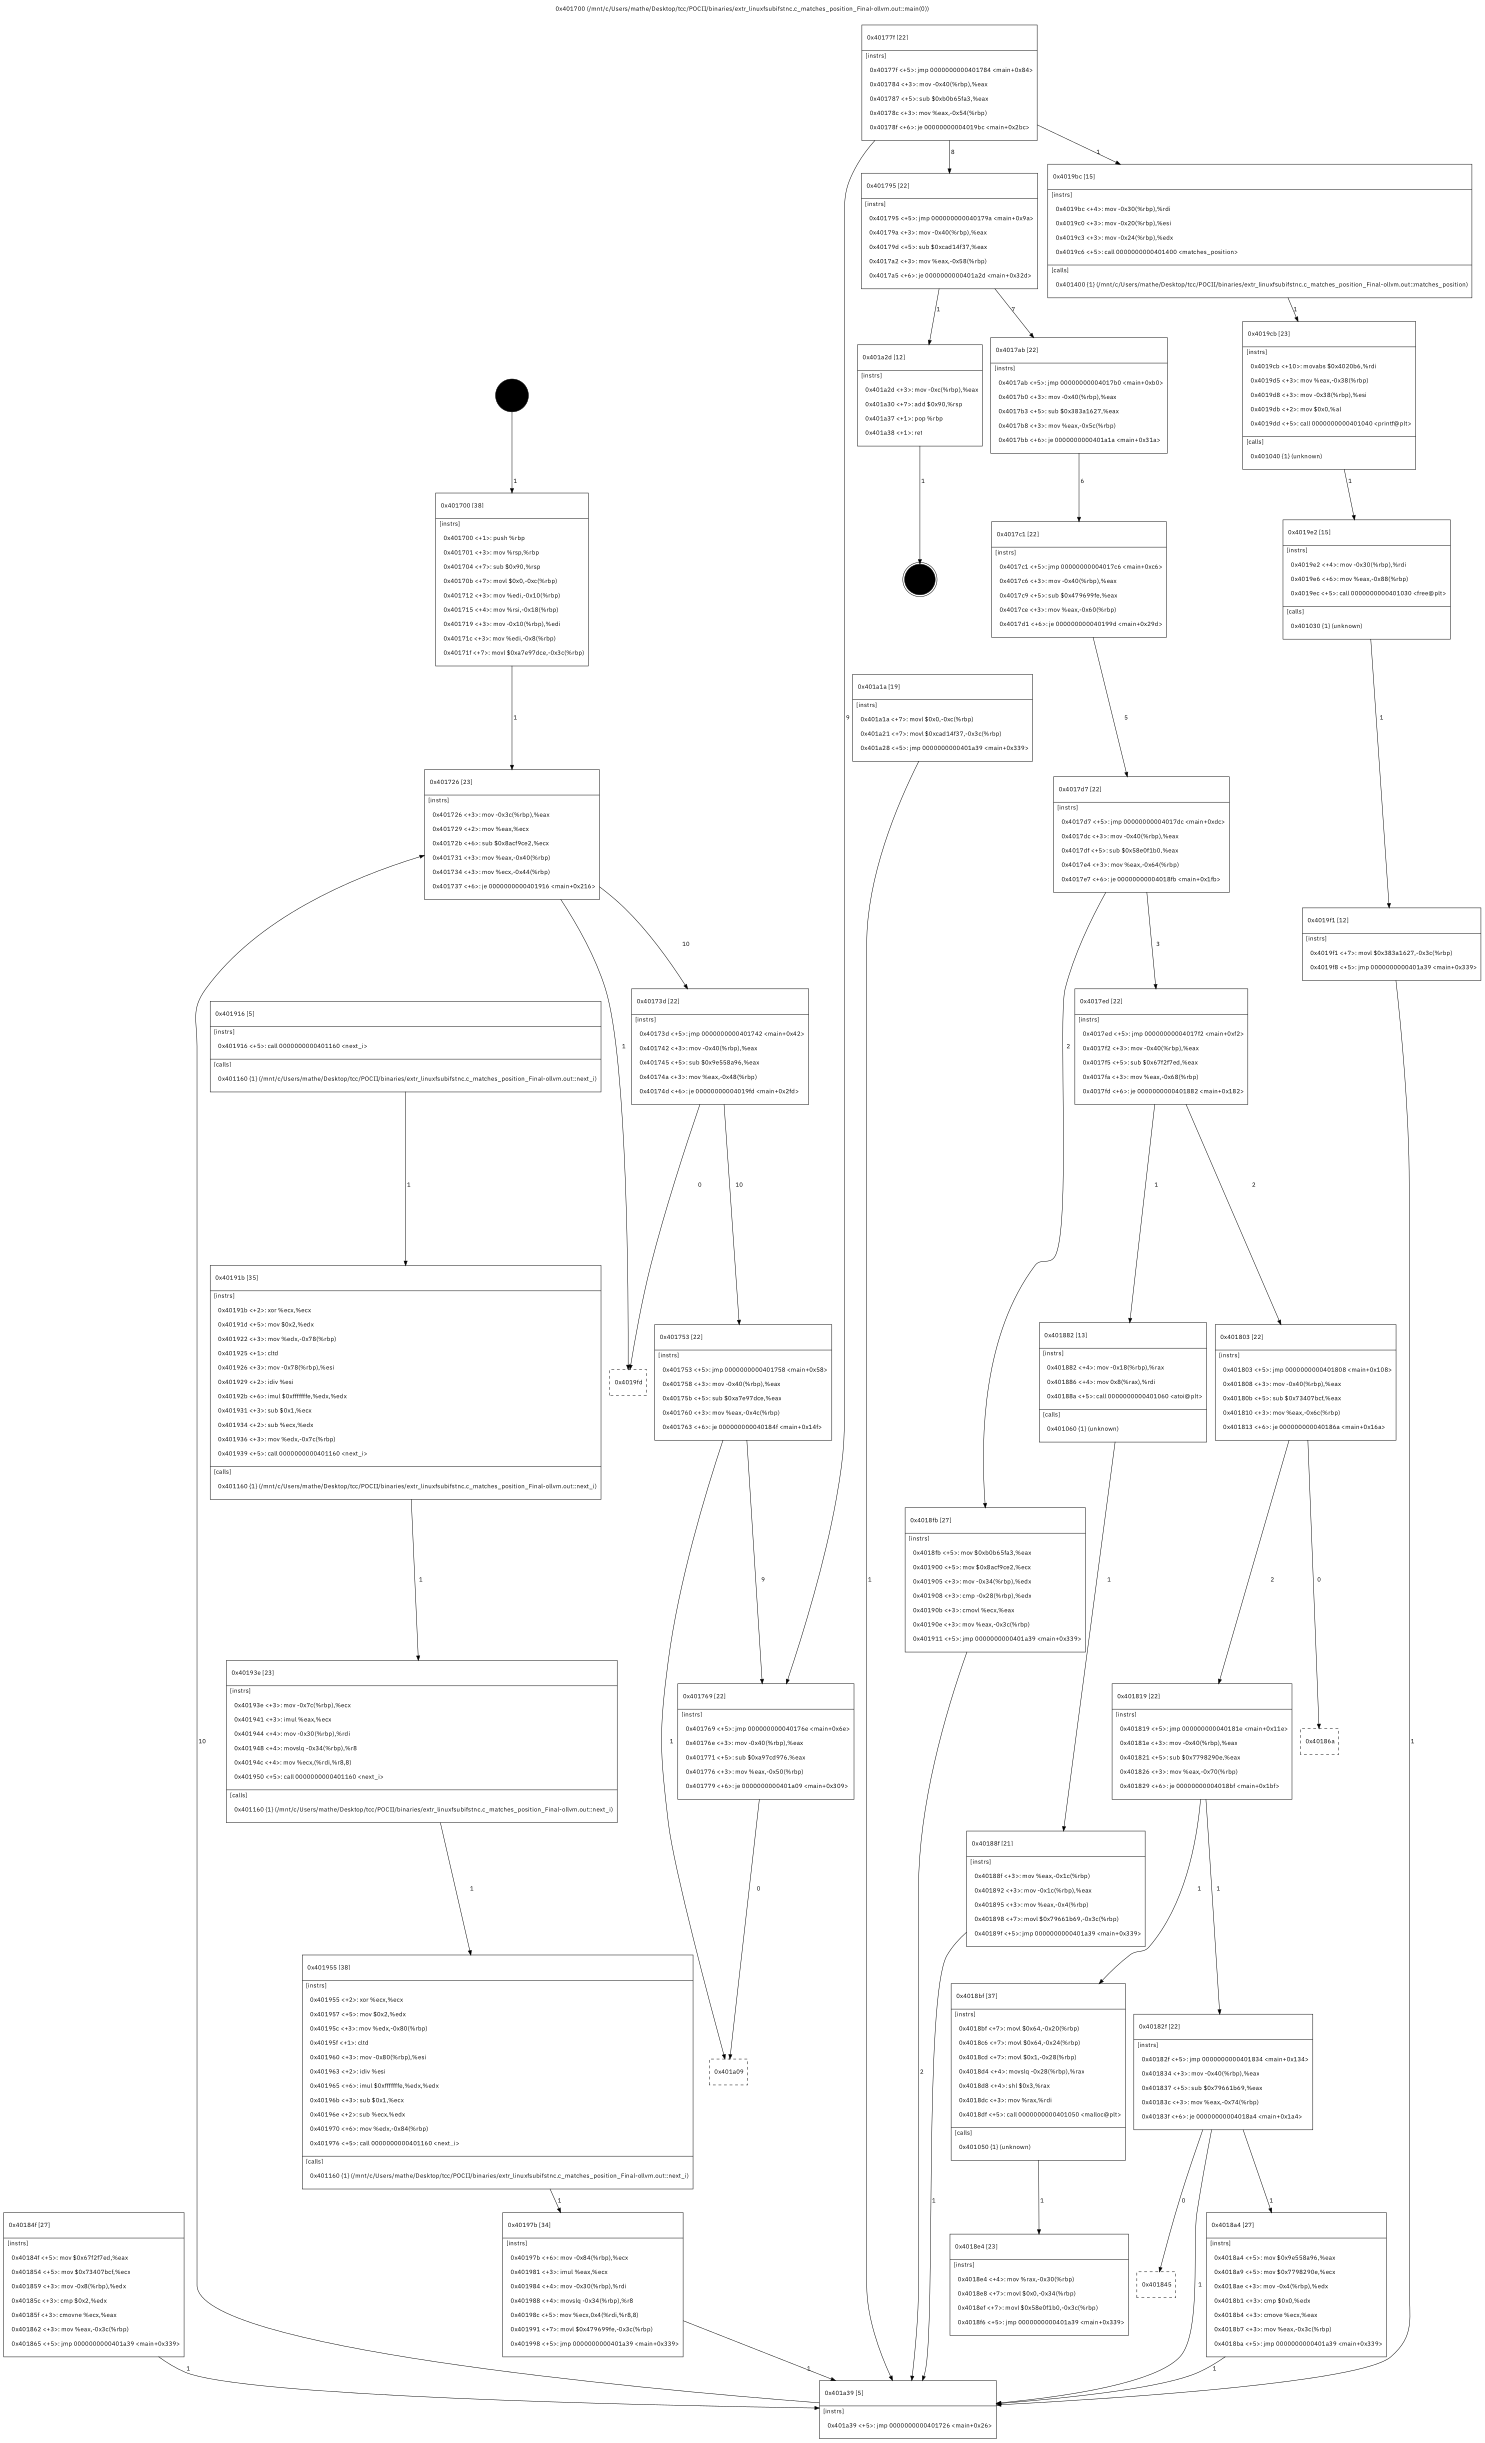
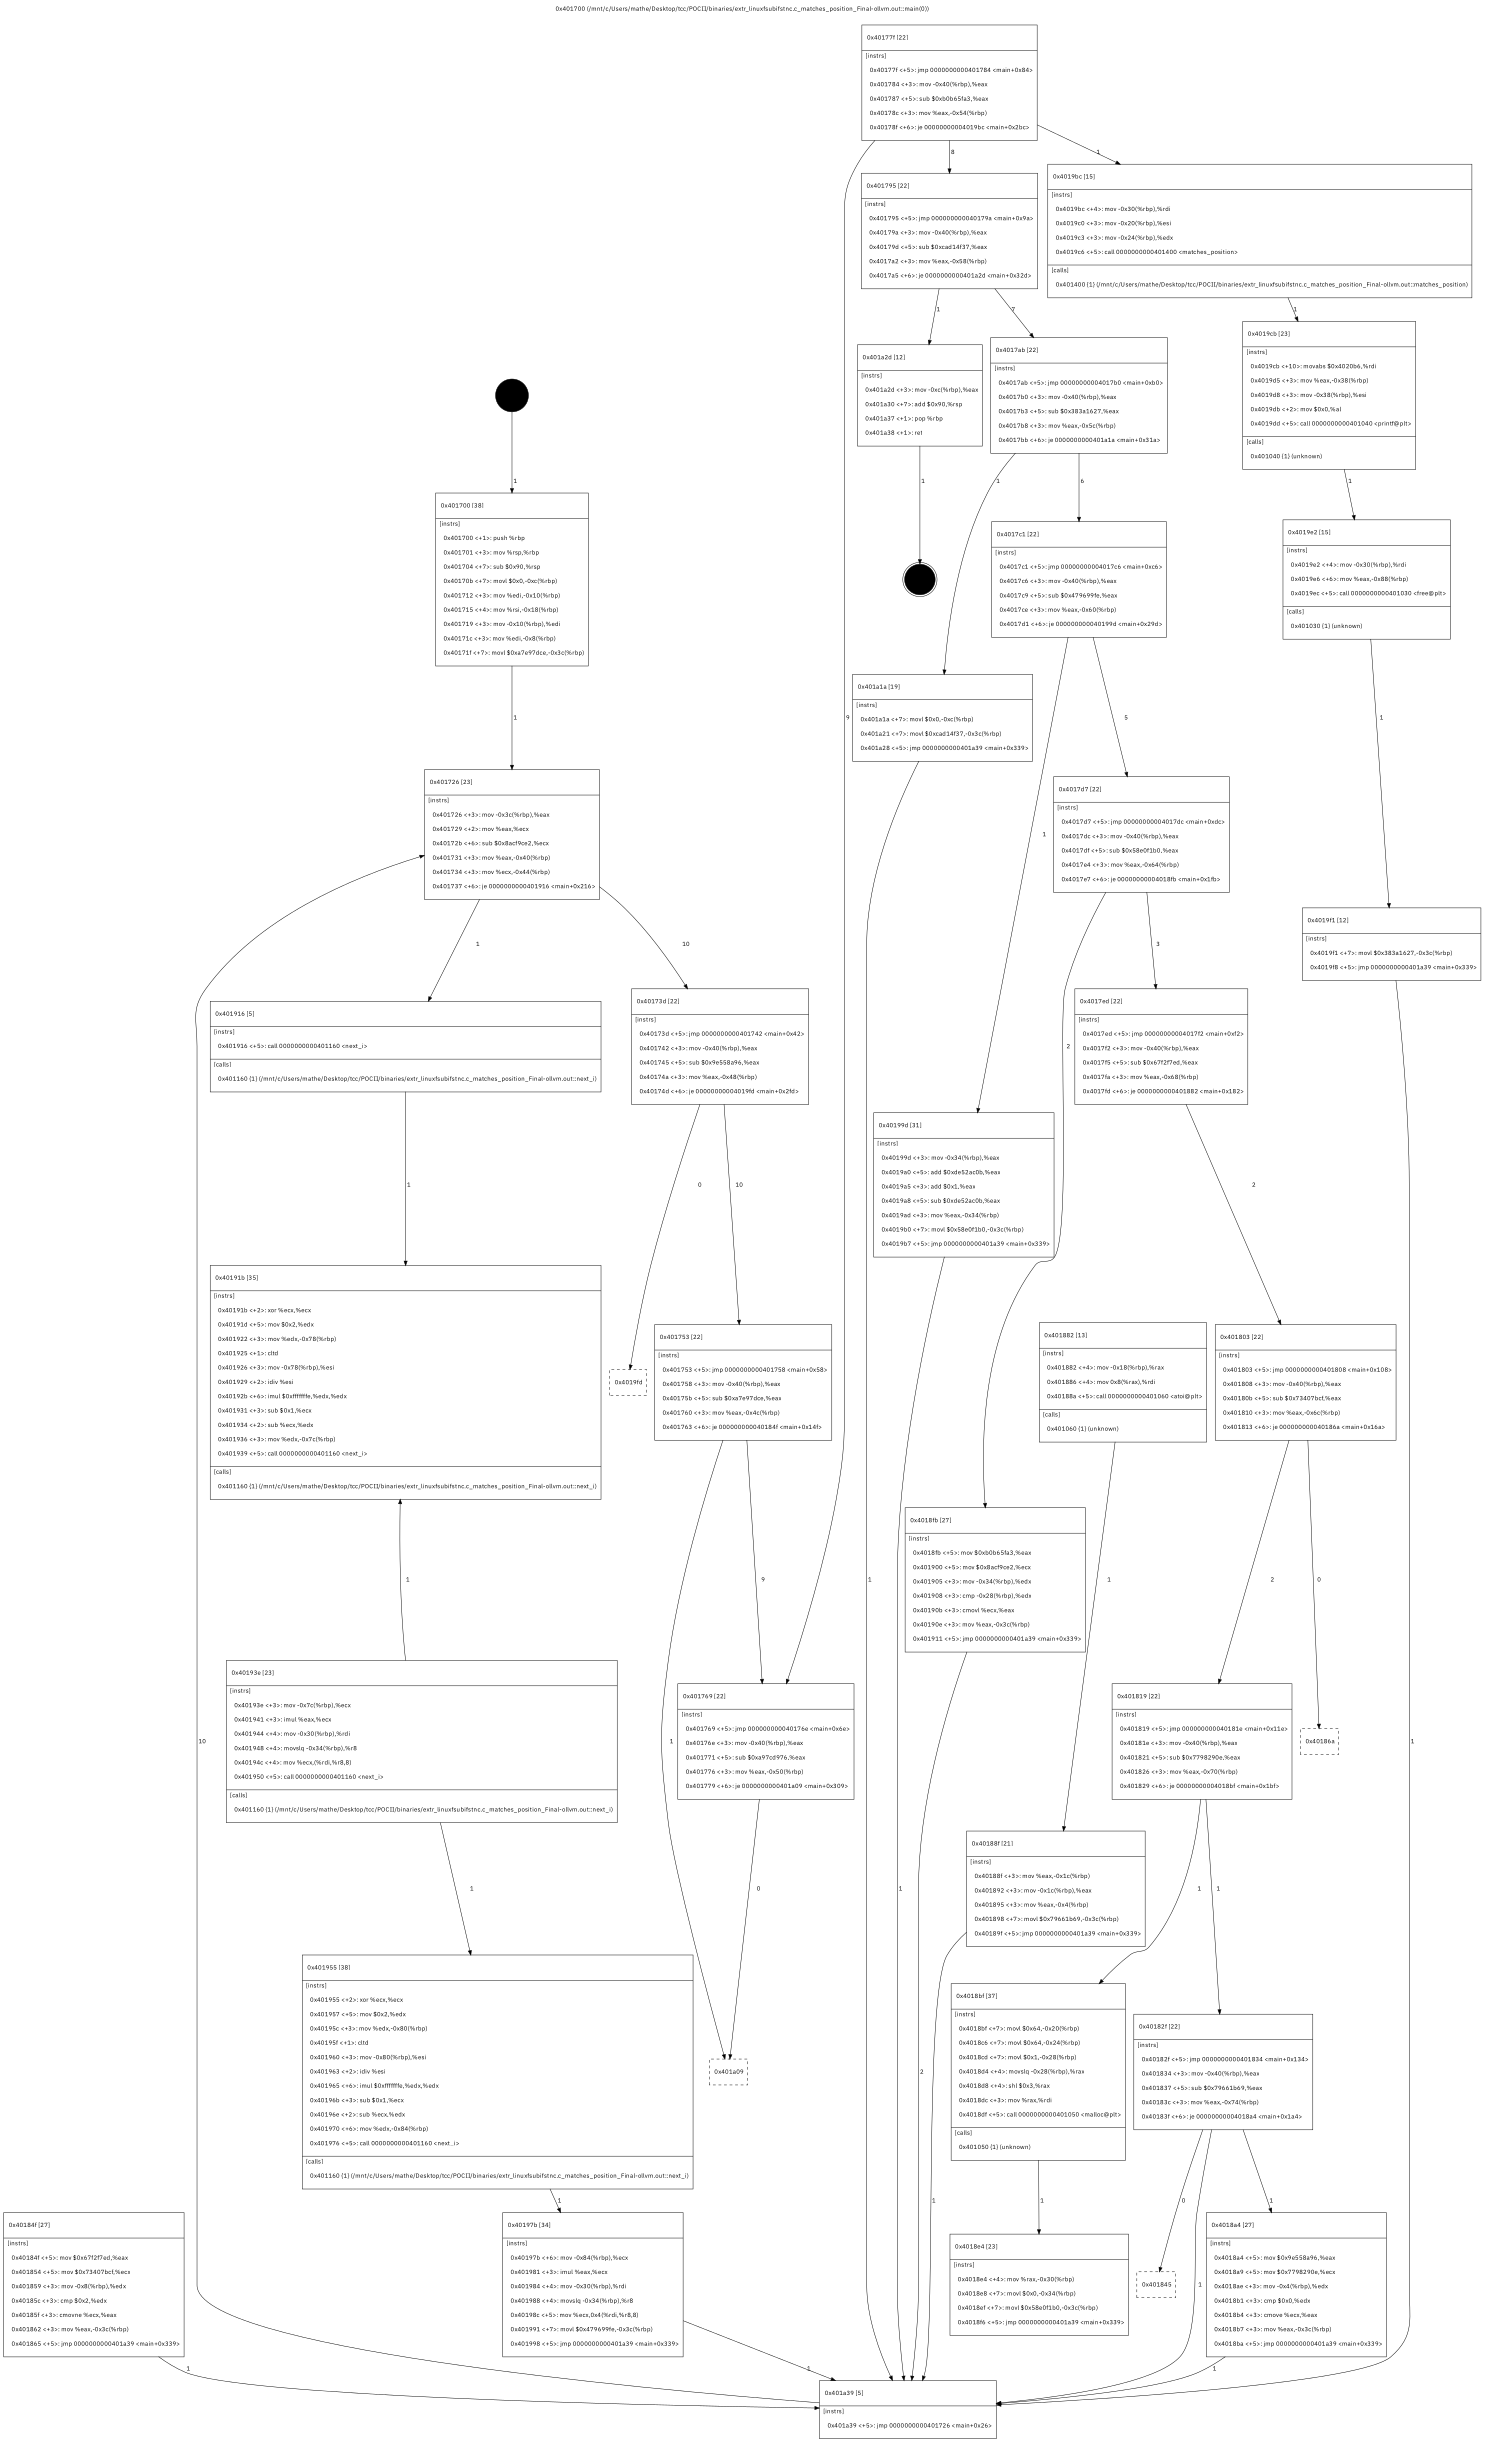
edge "0x4017ab [22]" -> "0x401a1a [19]": added, label "1"
edge "0x401726 [23]" -> "0x4019fd": now "0x401726 [23]" -> "0x401916 [5]"
node "0x40199d [31]": added
edge "0x4017ed [22]" -> "0x401882 [13]": removed, label "1"
edge "0x40191b [35]" -> "0x40193e [23]": reversed
